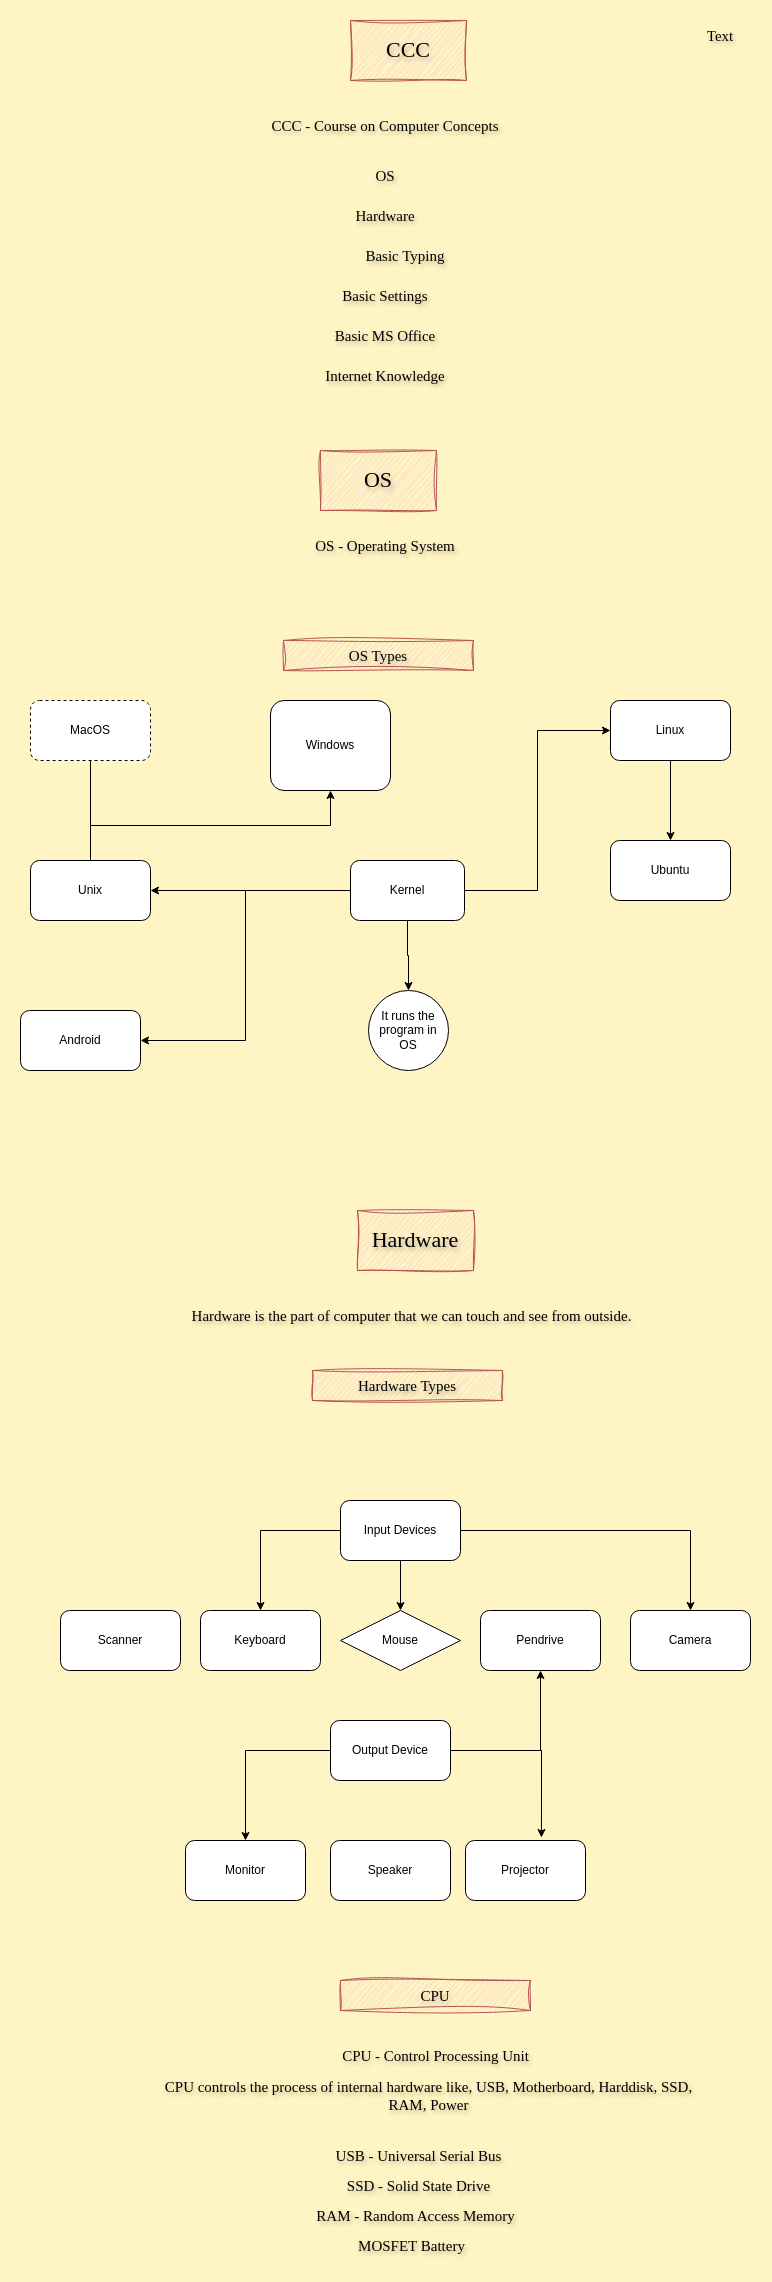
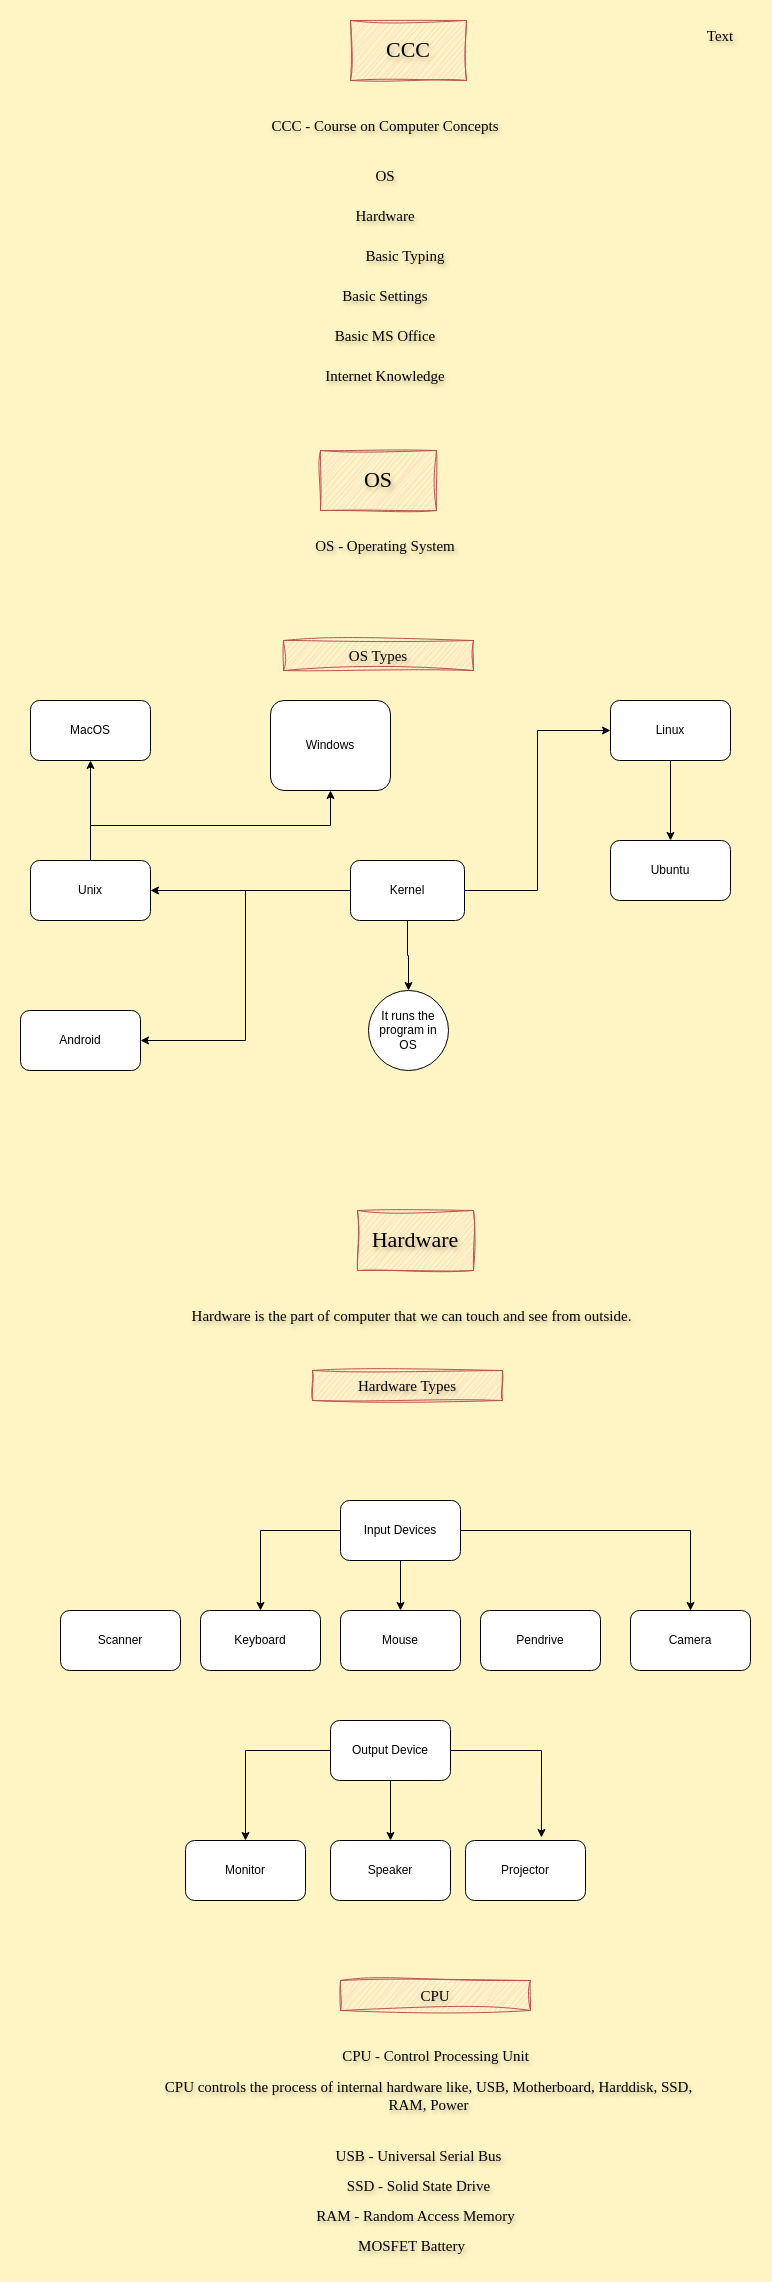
node "MacOS": style dashed -> solid
edge "MacOS" -- "Unix": arrowhead none -> classic
node "Mouse": shape diamond -> rounded rectangle
edge "Output Device" -> "Pendrive": now "Output Device" -> "Speaker"
